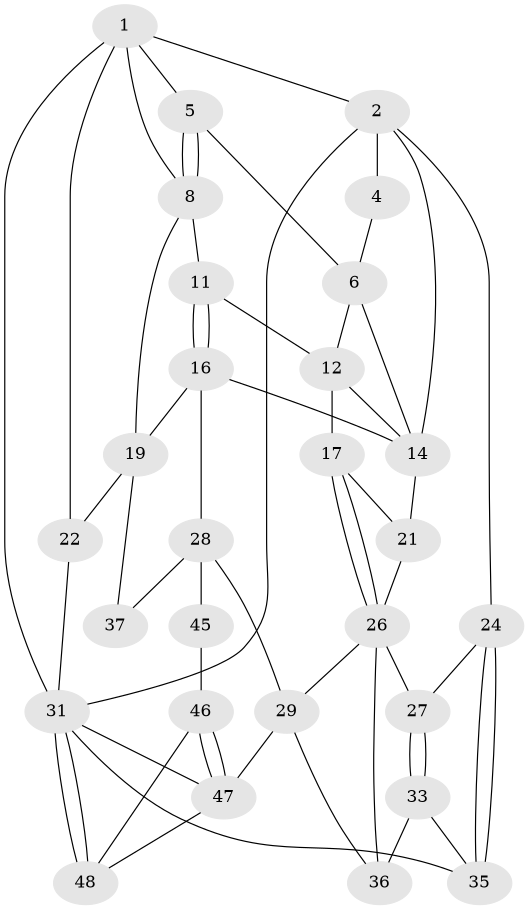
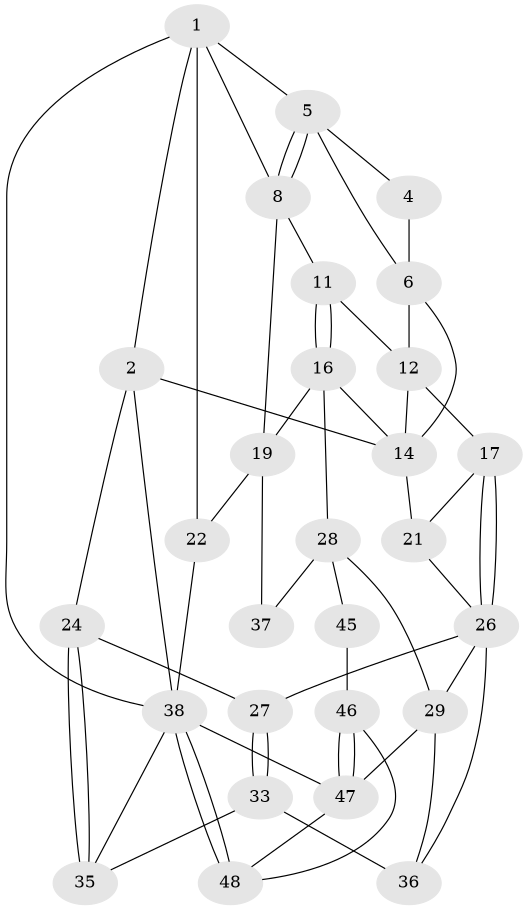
edge "2" -- "4": now "5" -- "4"
node "31": label "31" -> "38"
